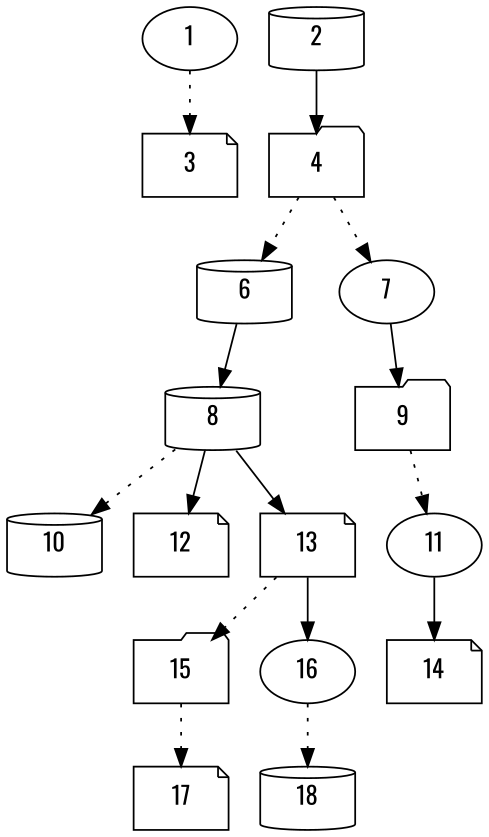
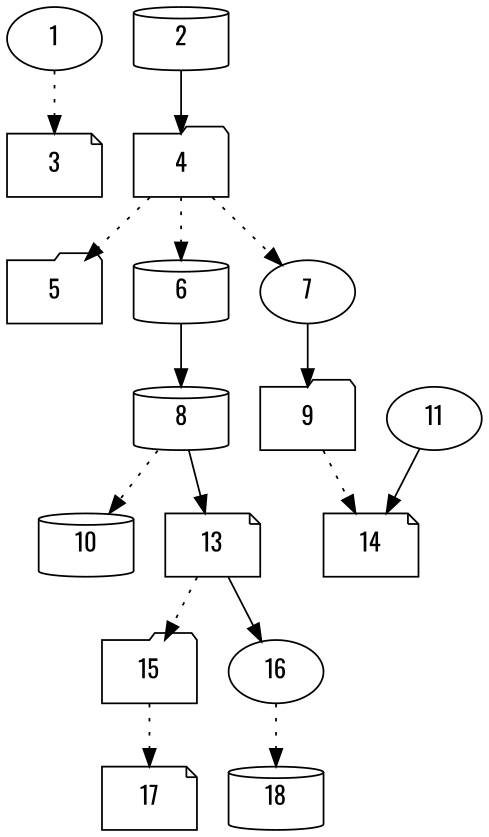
node "5": added
edge "9" -> "11": now "9" -> "14"
node "12": removed
